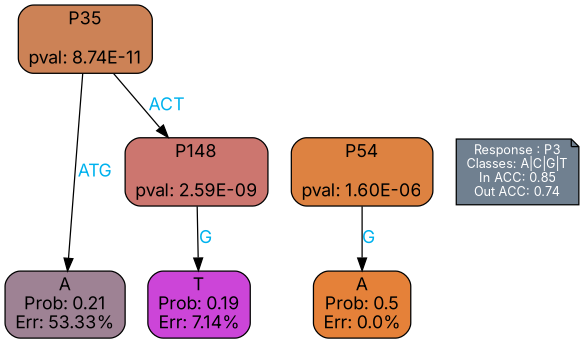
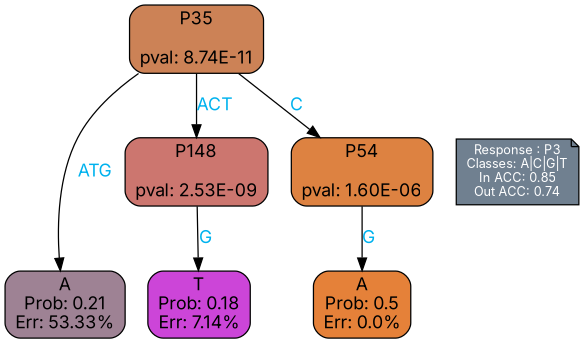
edge "P35 pval: 8.74E-11" -> "P54 pval: 1.60E-06": added, label "C"
node "P148 pval: 2.59E-09": label "P148 pval: 2.59E-09" -> "P148 pval: 2.53E-09"
node "T Prob: 0.19 Err: 7.14%": label "T Prob: 0.19 Err: 7.14%" -> "T Prob: 0.18 Err: 7.14%"
